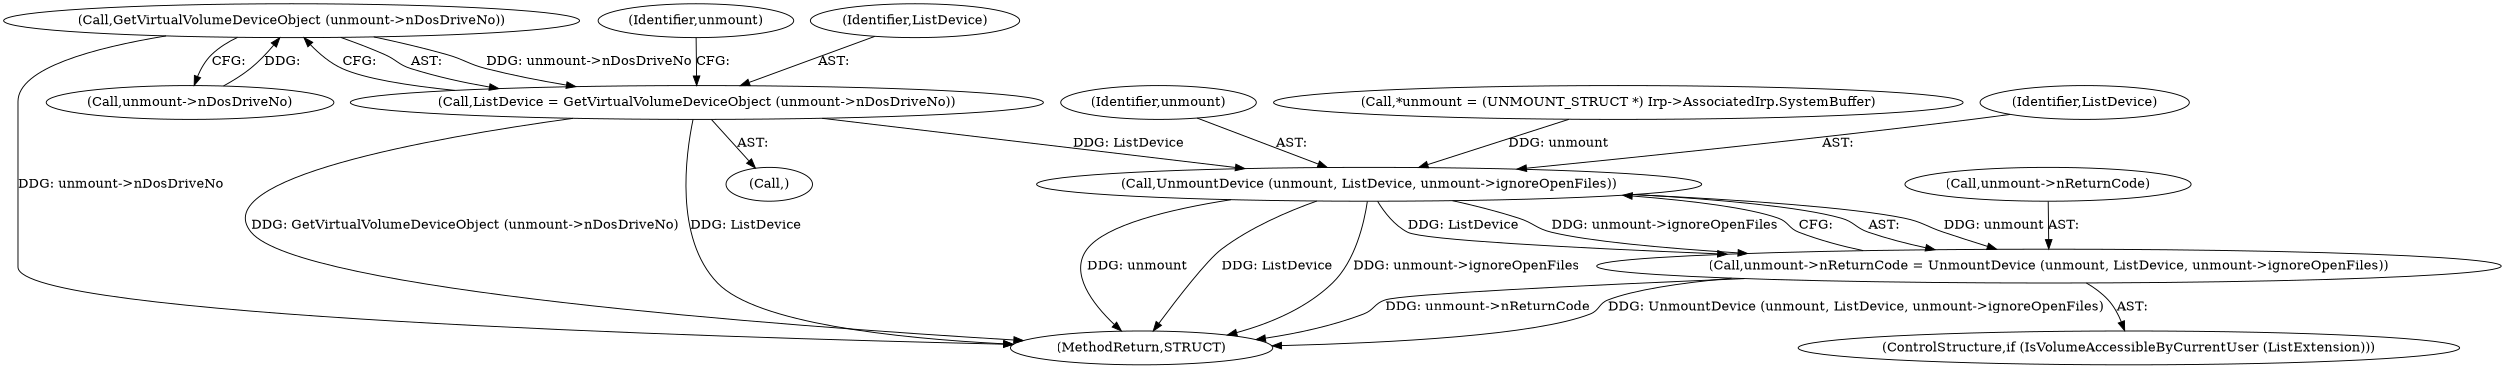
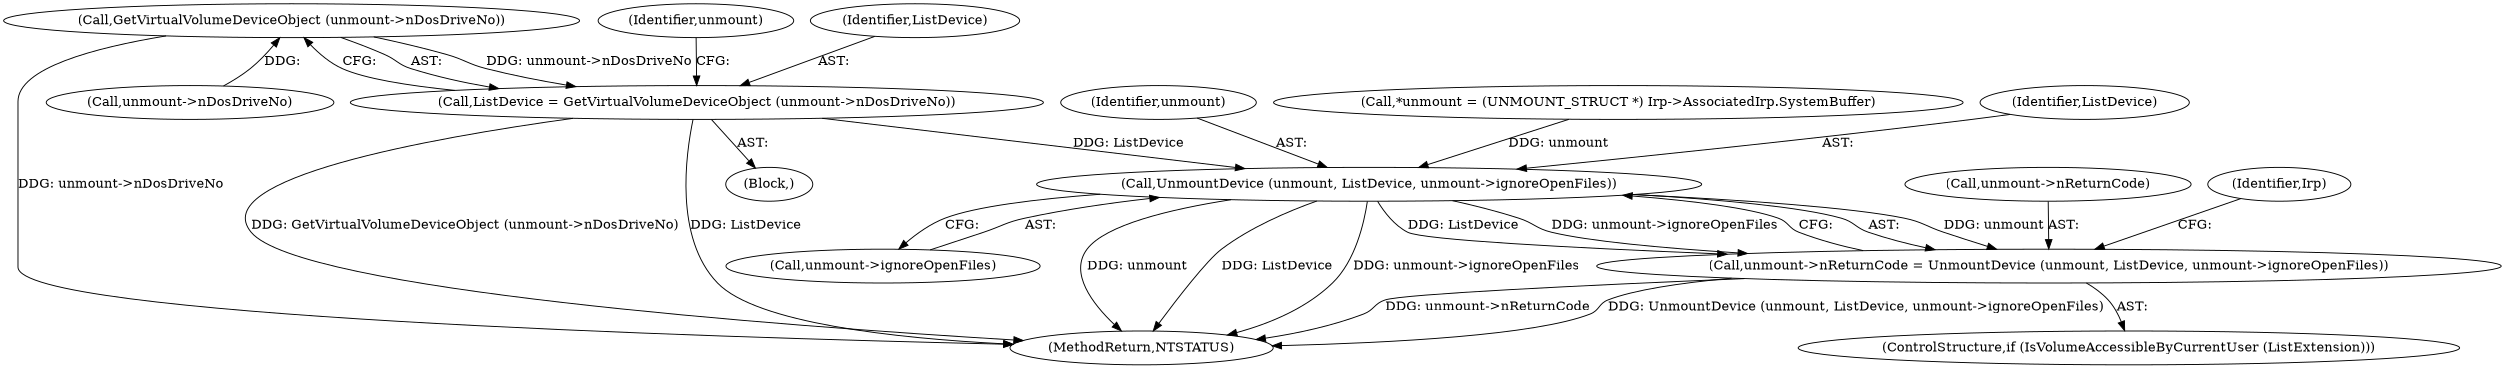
edge "(Call,GetVirtualVolumeDeviceObject (unmount->nDosDriveNo))" -> "(Call,unmount->nDosDriveNo)": removed, label "CFG:"
node "(Call,)": label "(Call,)" -> "(Block,)"
node "(Identifier,Irp)": added
node "(Call,unmount->ignoreOpenFiles)": added
node "(MethodReturn,STRUCT)": label "(MethodReturn,STRUCT)" -> "(MethodReturn,NTSTATUS)"
